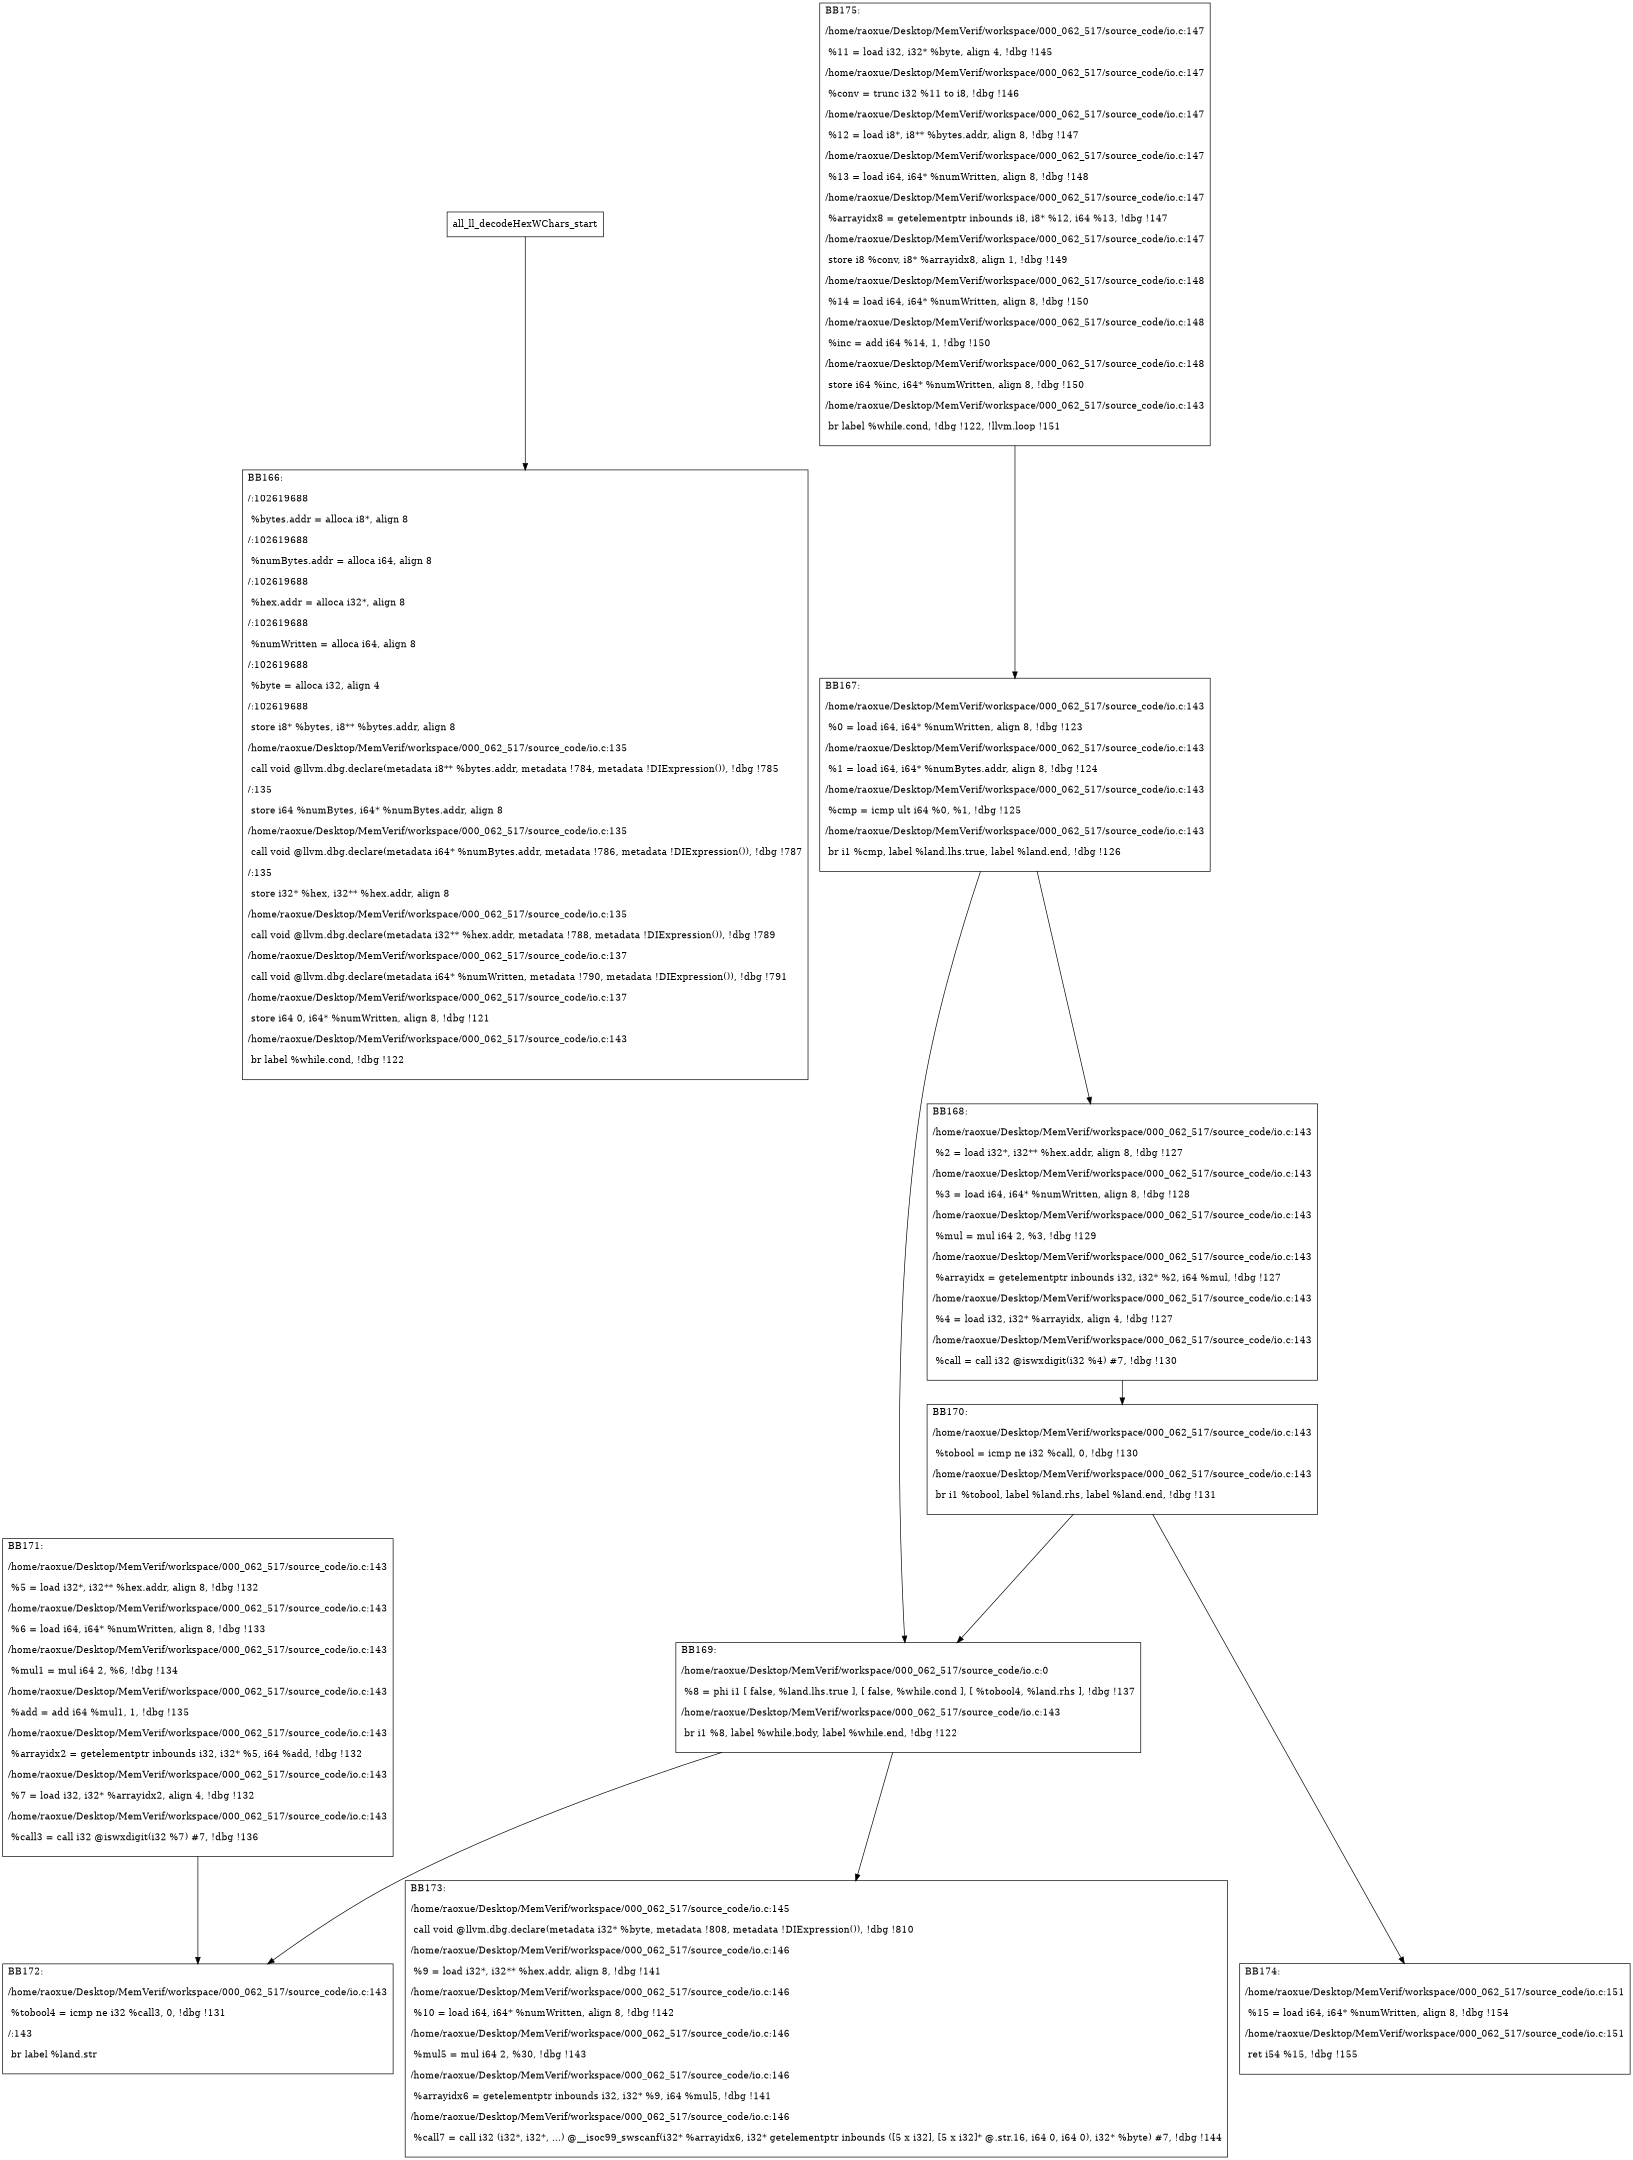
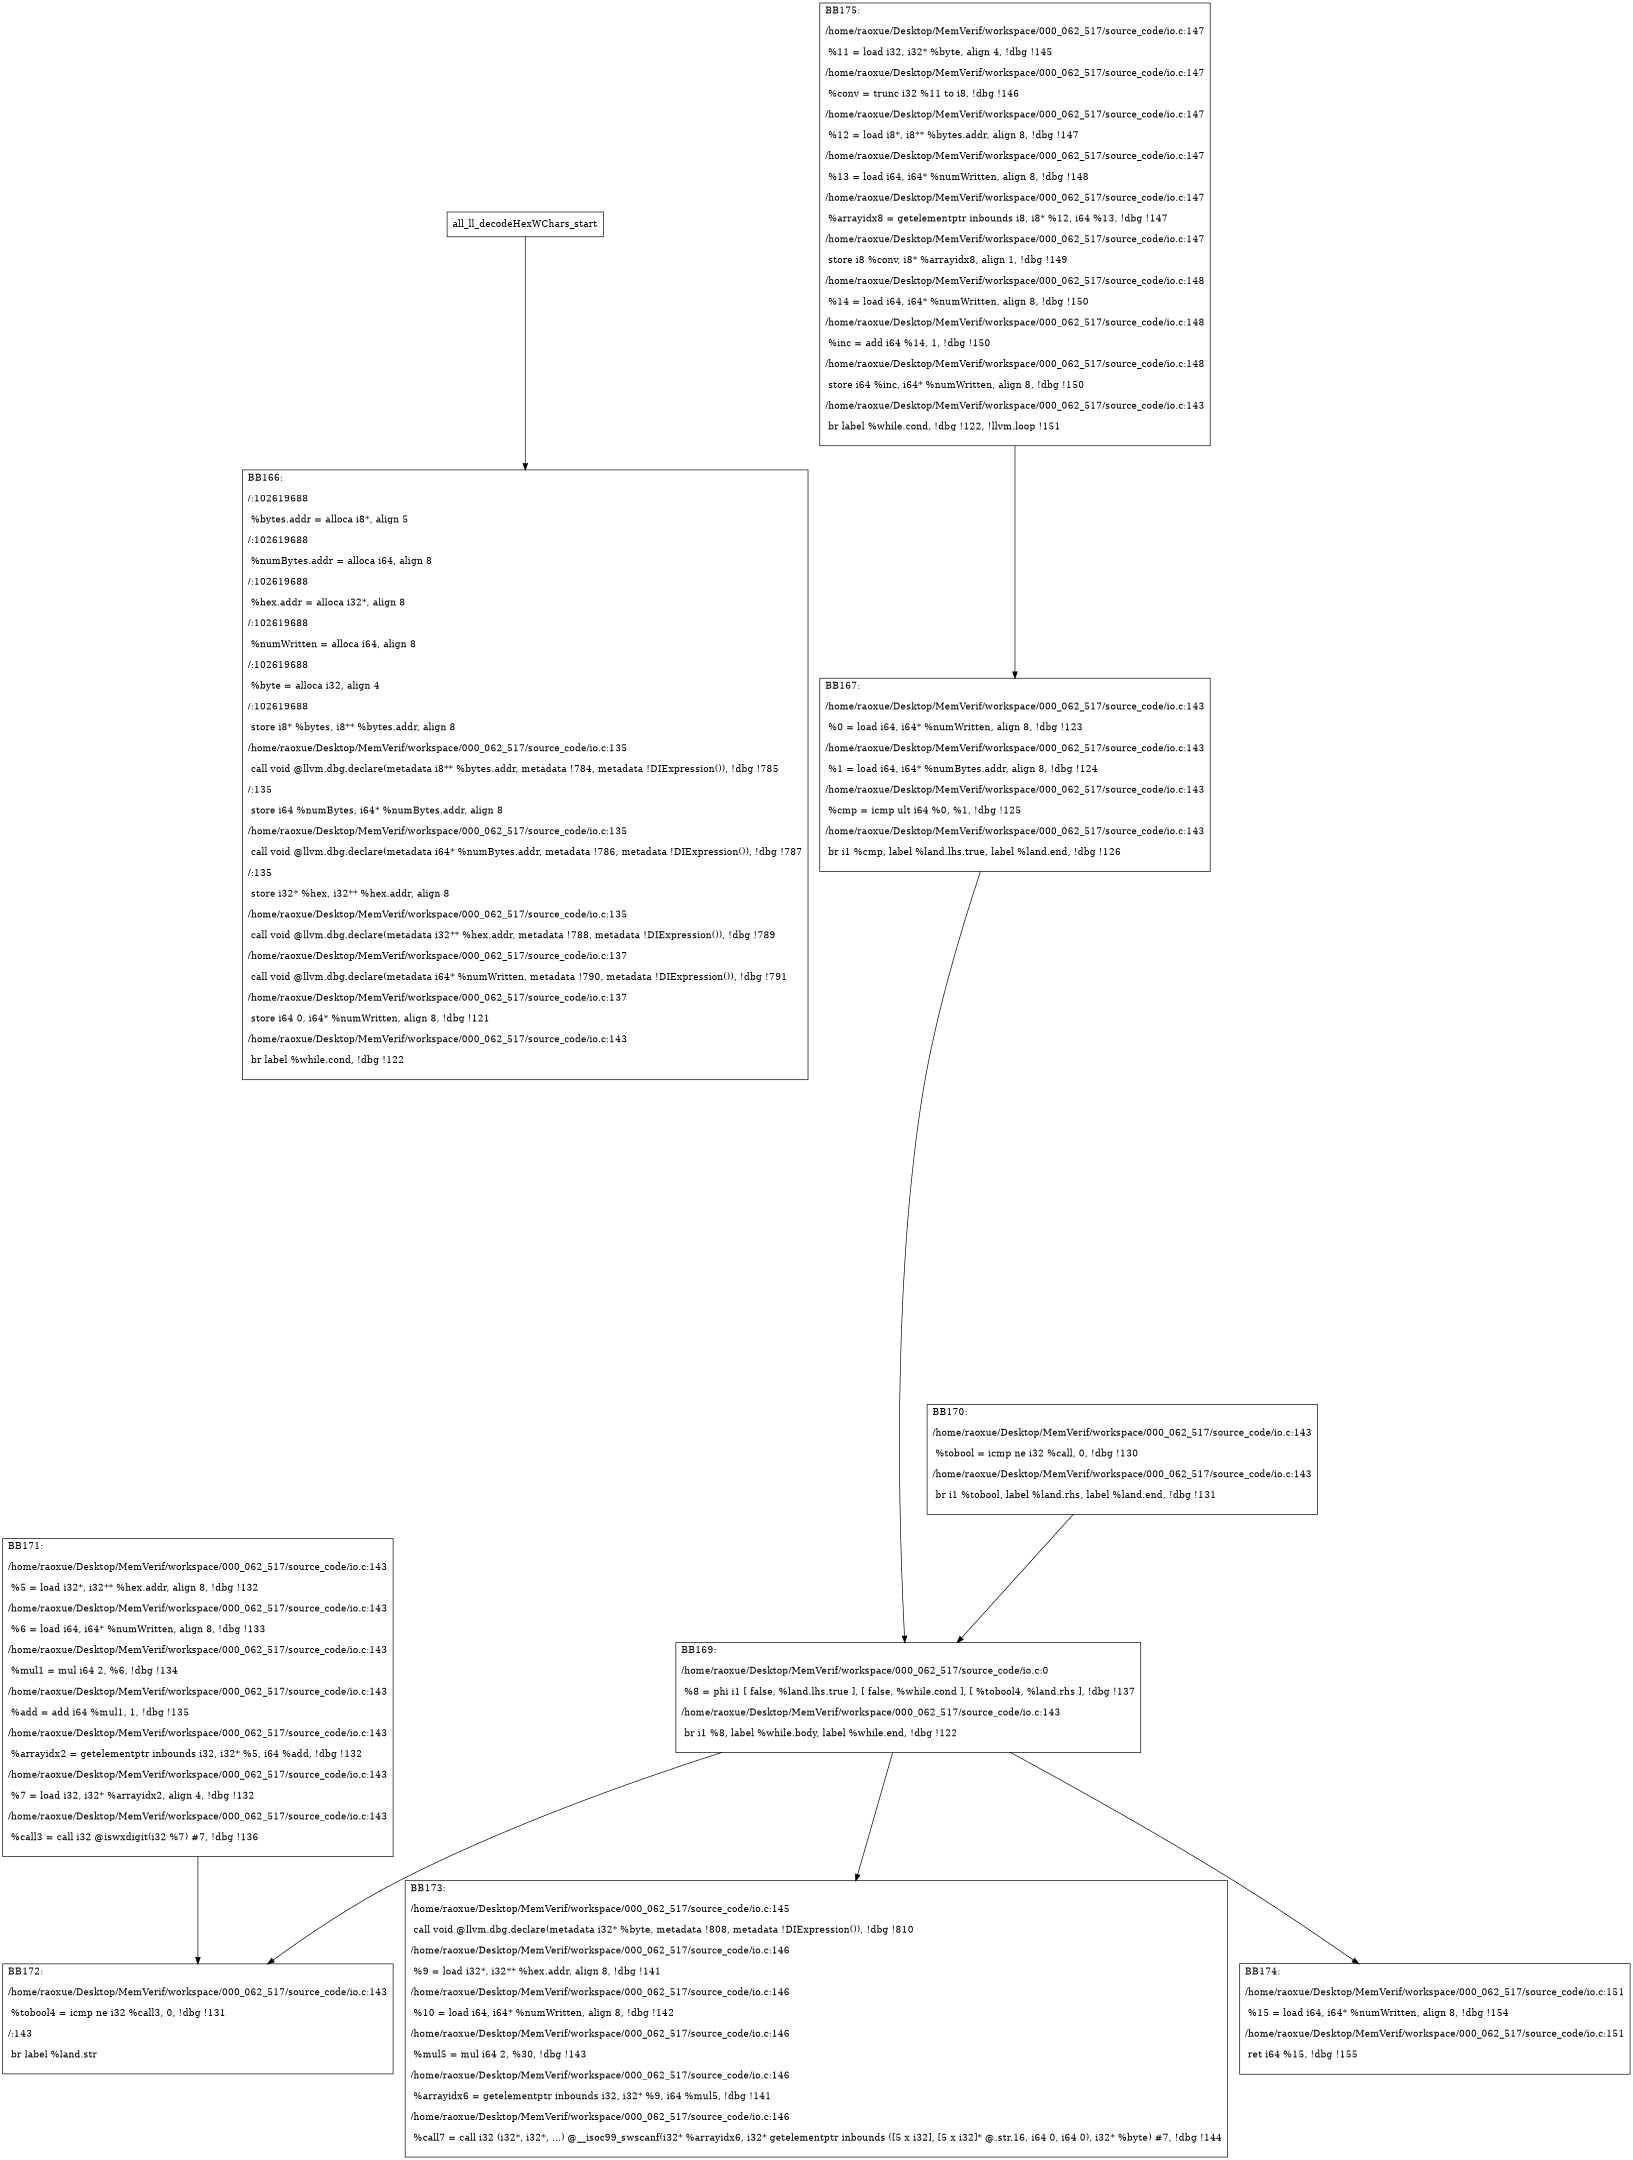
node "BB166:": text "%bytes.addr = alloca i8*, align 8" -> "%bytes.addr = alloca i8*, align 5"
node "BB168:": removed
edge "BB170:" -> "BB174:": now "BB169:" -> "BB174:"
node "BB174:": text "ret i54 %15, !dbg !155" -> "ret i64 %15, !dbg !155"
